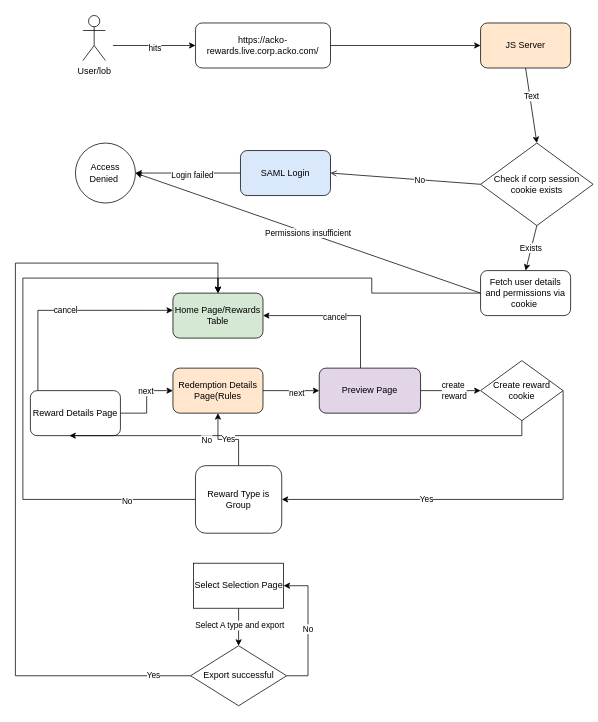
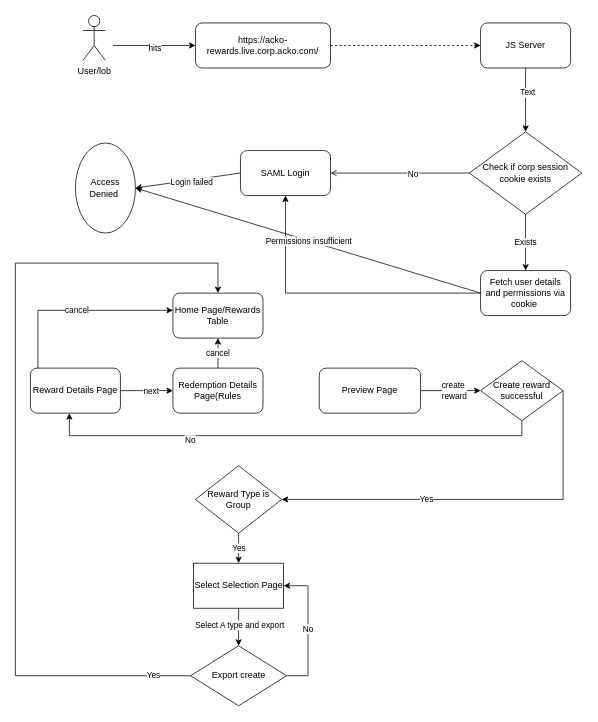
edge "https://acko-rewards.live.corp.acko.com/" -> "JS Server": style solid -> dashed
node "JS Server": fillcolor #ffe6cc -> #ffffff
node "Access Denied": size 60x60 -> 60x90
node "SAML Login": fillcolor #dae8fc -> #ffffff
node "Check if corp session cookie exists": moved (537, 184) -> (525, 173)
edge "Fetch user details and permissions via cookie" -> "Home Page/Rewards Table": now "Fetch user details and permissions via cookie" -> "SAML Login"
node "Home Page/Rewards Table": fillcolor #d5e8d4 -> #ffffff
edge "Preview Page" -> "Home Page/Rewards Table": removed, label "cancel"
edge "Redemption Details Page(Rules" -> "Home Page/Rewards Table": added, label "cancel"
edge "Reward Type is Group" -> "Home Page/Rewards Table": removed, label "No"
node "Redemption Details Page(Rules": fillcolor #ffe6cc -> #ffffff
edge "Redemption Details Page(Rules" -> "Preview Page": removed, label "next"
node "Preview Page": fillcolor #e1d5e7 -> #ffffff
node "Create reward cookie": label "Create reward cookie" -> "Create reward successful"
node "Reward Details Page": moved (75, 413) -> (75, 390)
edge "Reward Type is Group" -> "Redemption Details Page(Rules": now "Reward Type is Group" -> "Select Selection Page"
node "Reward Type is Group": shape rounded rectangle -> diamond
node "Export successful": label "Export successful" -> "Export create"
